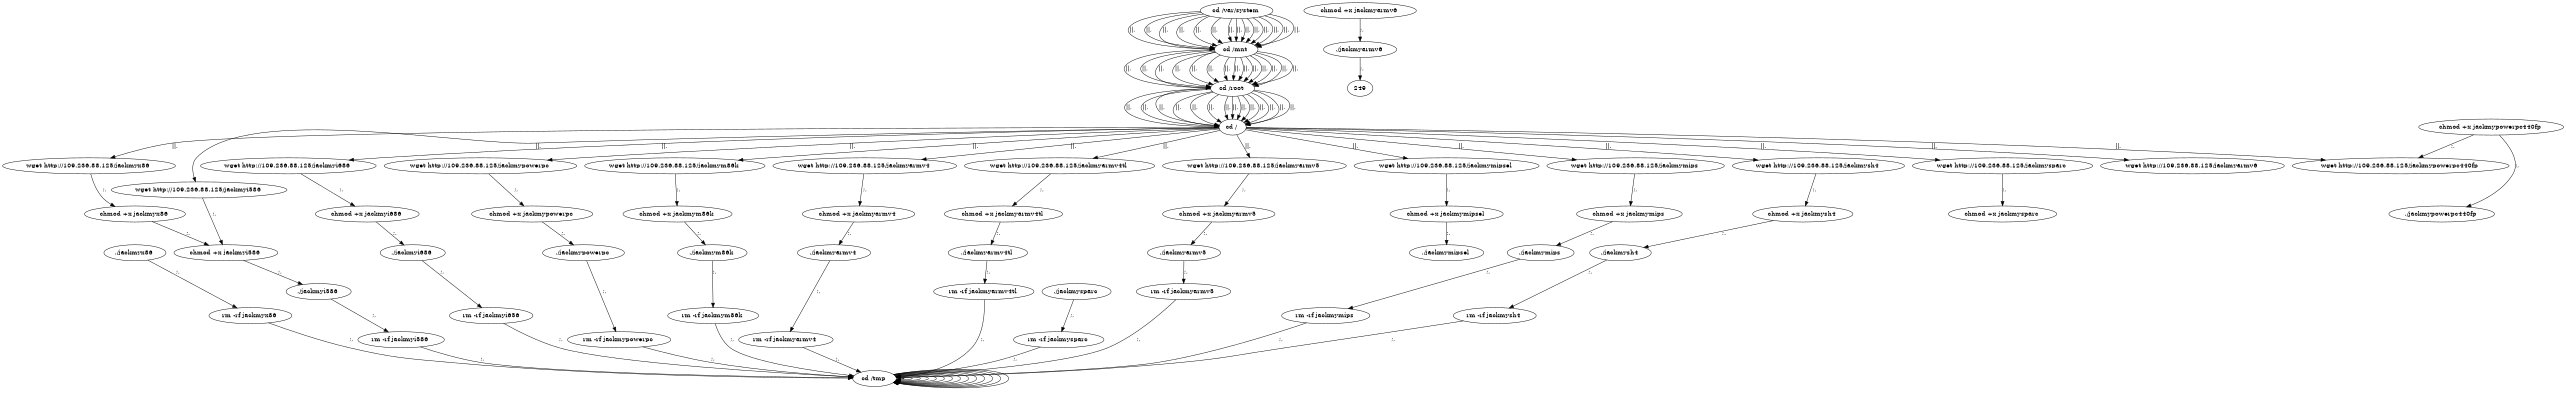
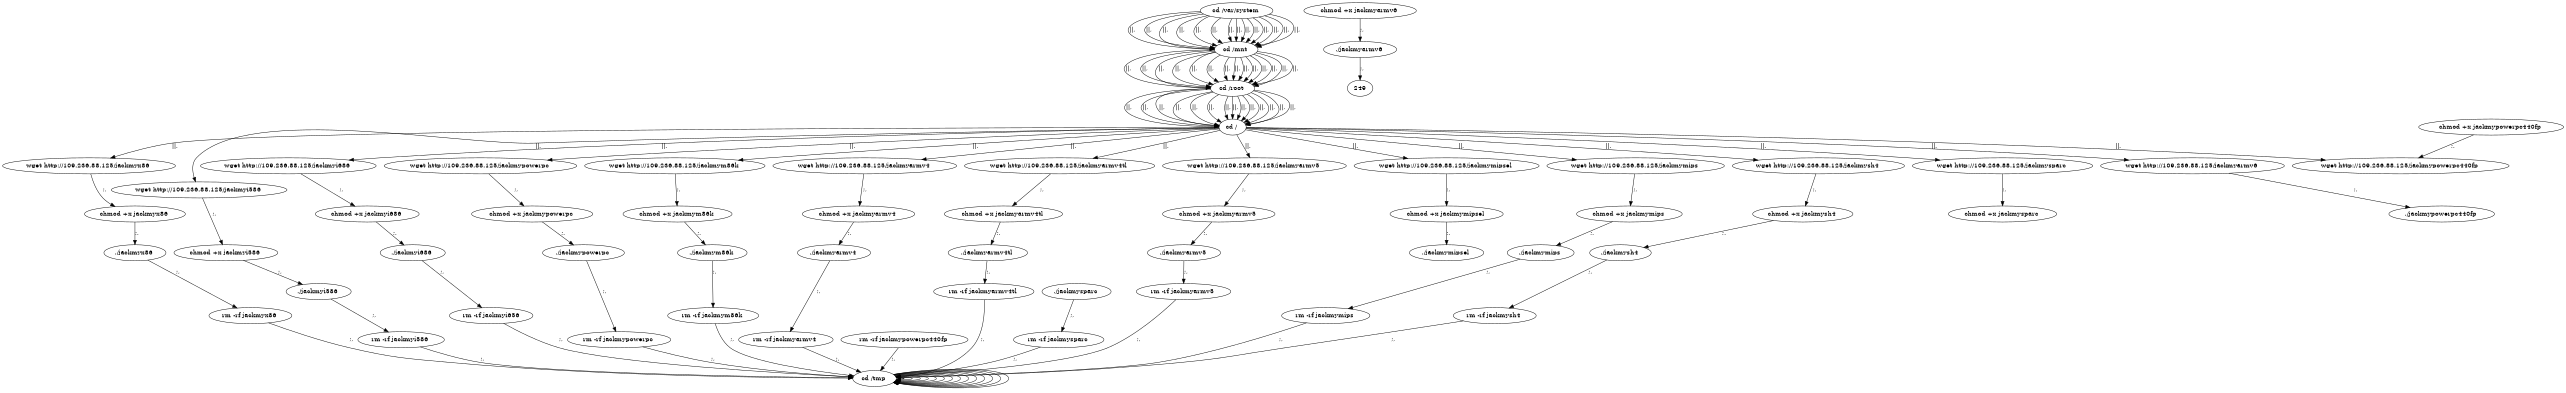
edge "chmod +x jackmypowerpc440fp" -> "./jackmypowerpc440fp": now "wget http://109.236.88.125/jackmyarmv6" -> "./jackmypowerpc440fp"
edge "chmod +x jackmyx86" -> "chmod +x jackmyi586": now "chmod +x jackmyx86" -> "./jackmyx86"
node "rm -rf jackmypowerpc440fp": added
